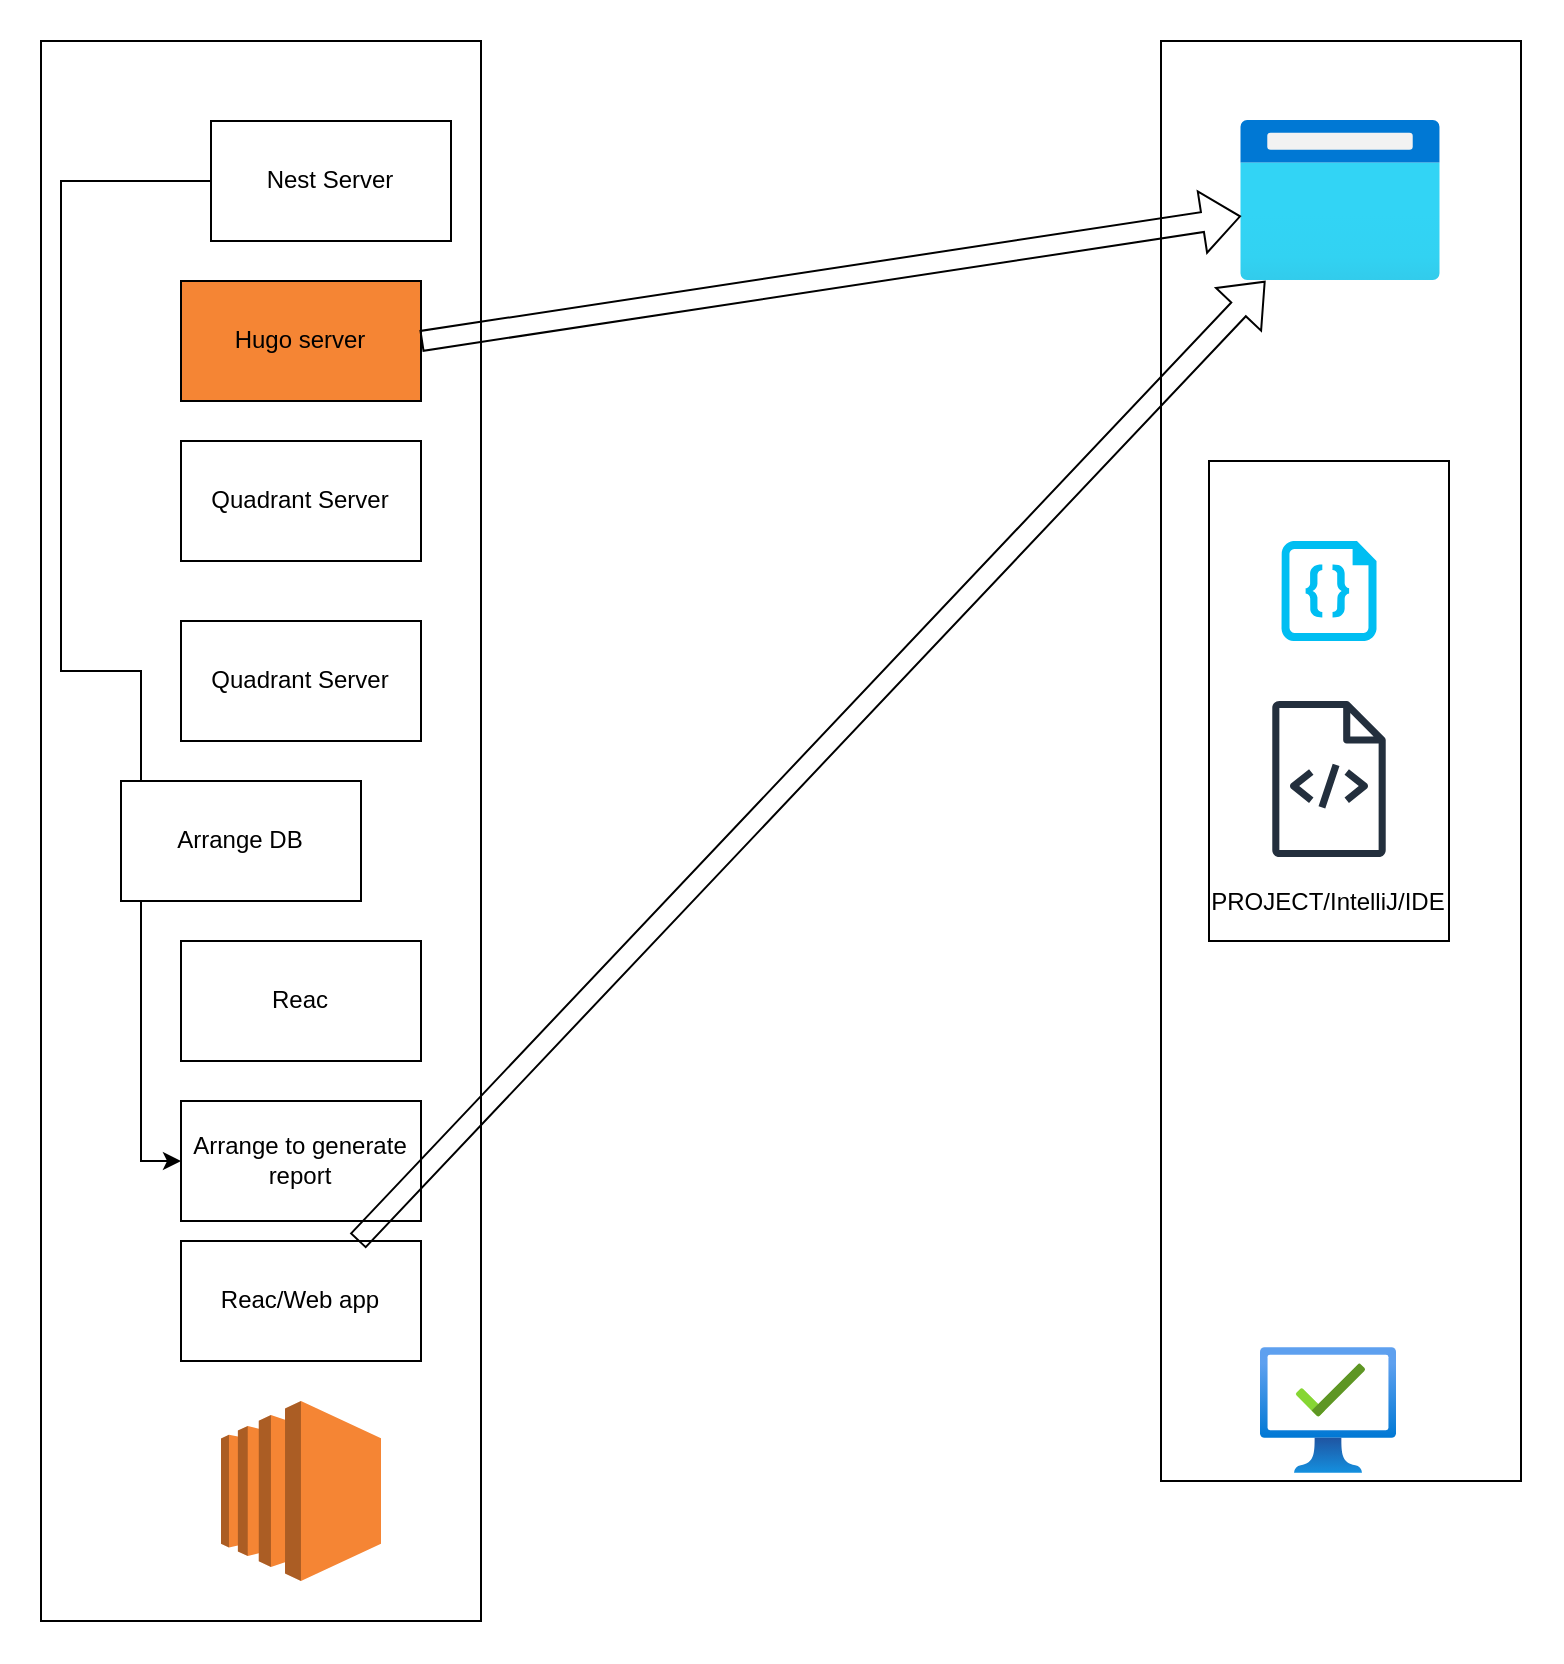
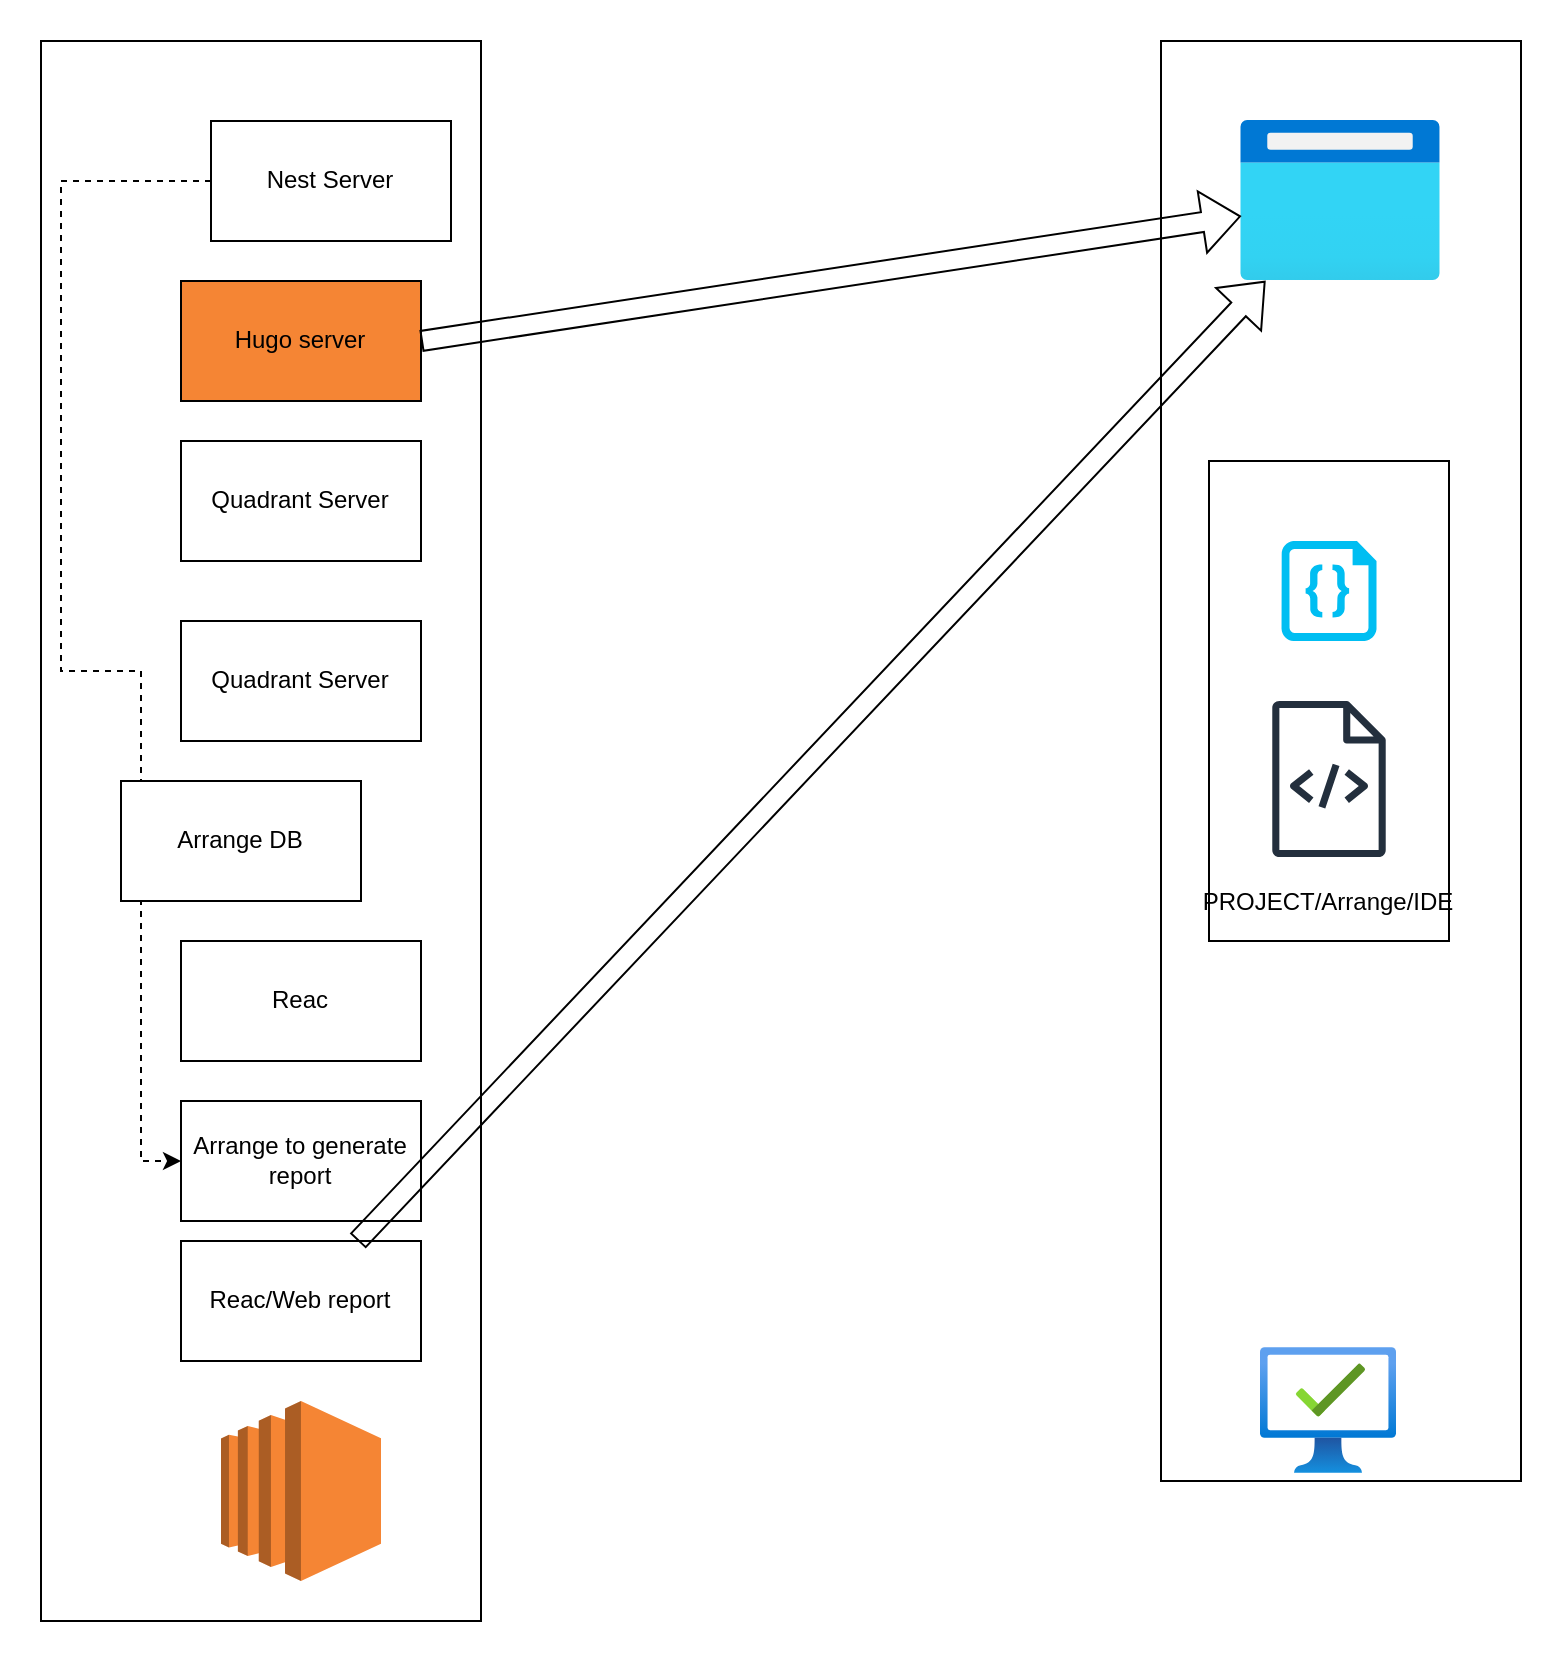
edge "Nest Server" -> "Arrange to generate report": style solid -> dashed
node "PROJECT/IntelliJ/IDE": label "PROJECT/IntelliJ/IDE" -> "PROJECT/Arrange/IDE"
node "Reac/Web app": label "Reac/Web app" -> "Reac/Web report"
